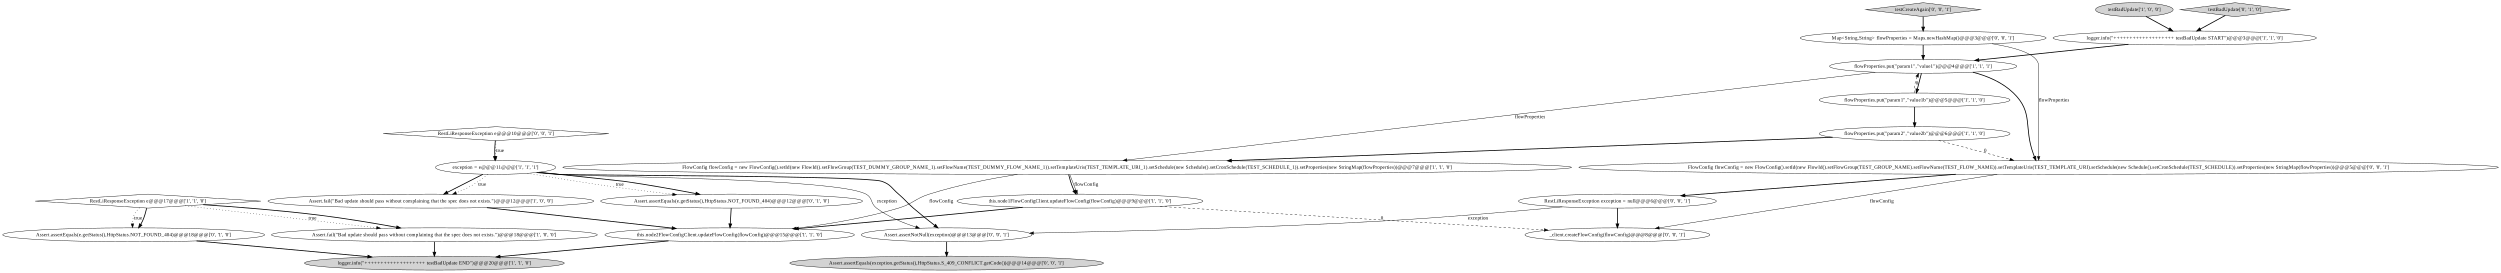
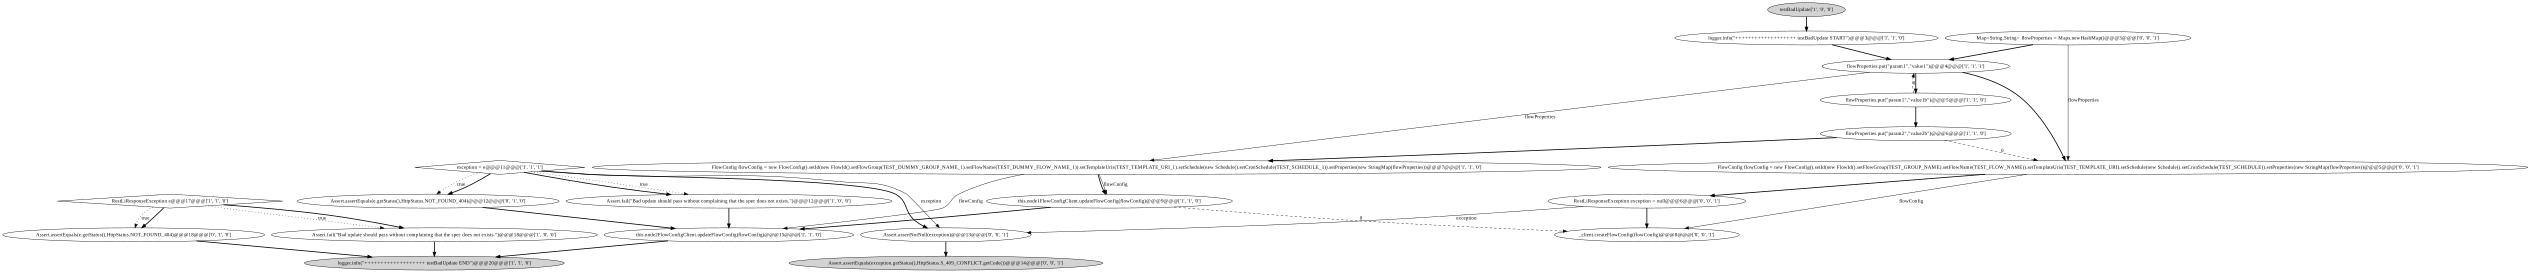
node "testCreateAgain['0', '0', '1']": removed
node "testBadUpdate['0', '1', '0']": removed
node "RestLiResponseException e@@@10@@@['0', '0', '1']": removed
node "exception = e@@@11@@@['1', '1', '1']": shape ellipse -> diamond
